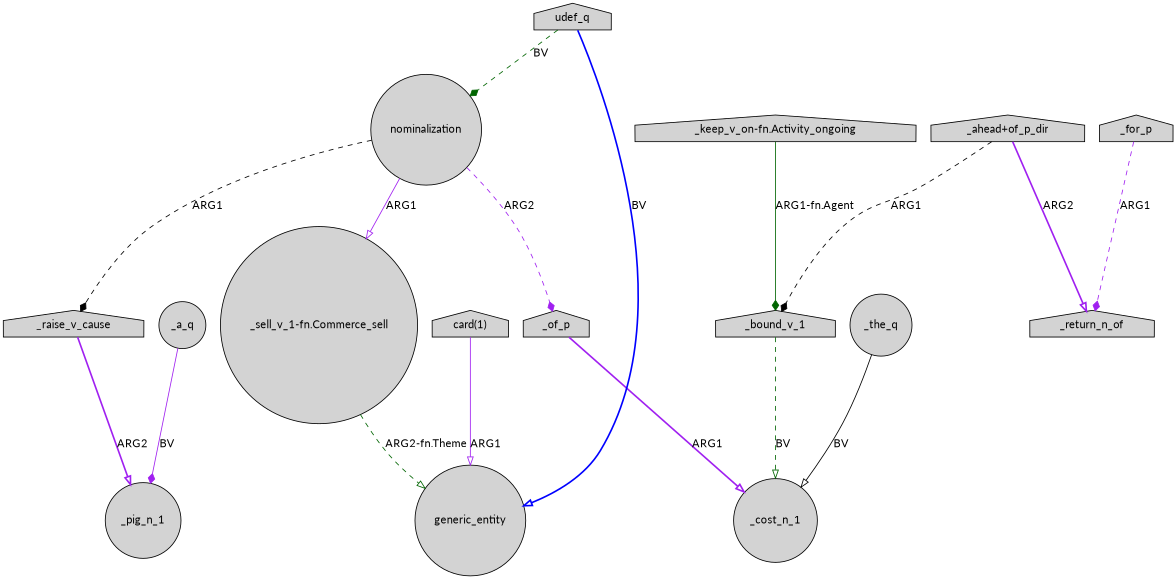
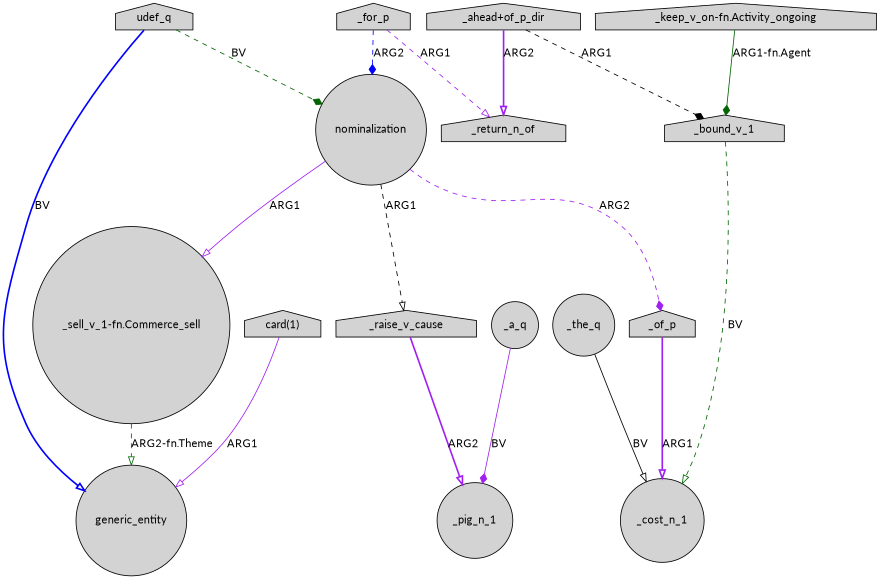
edge "_for_p" -> "nominalization": added, label "ARG2"
edge "nominalization" -> "_raise_v_cause": arrowhead diamond -> onormal
edge "_for_p" -> "_return_n_of": arrowhead diamond -> onormal
